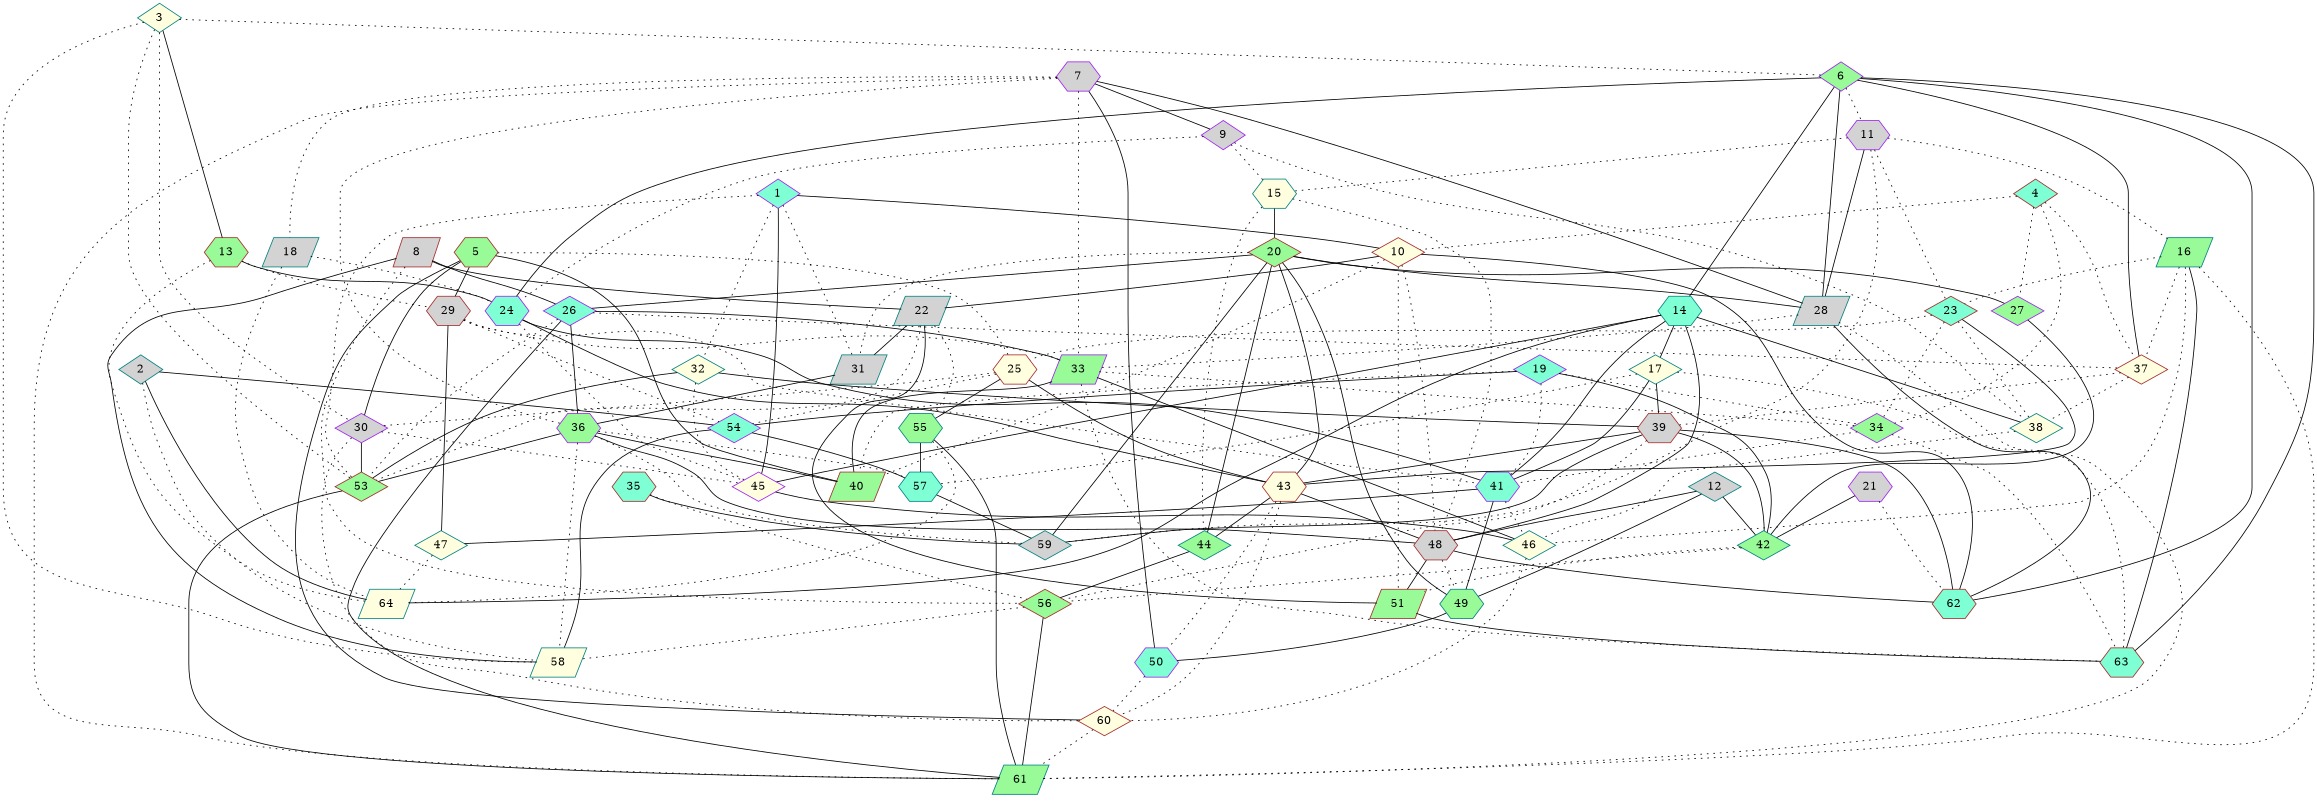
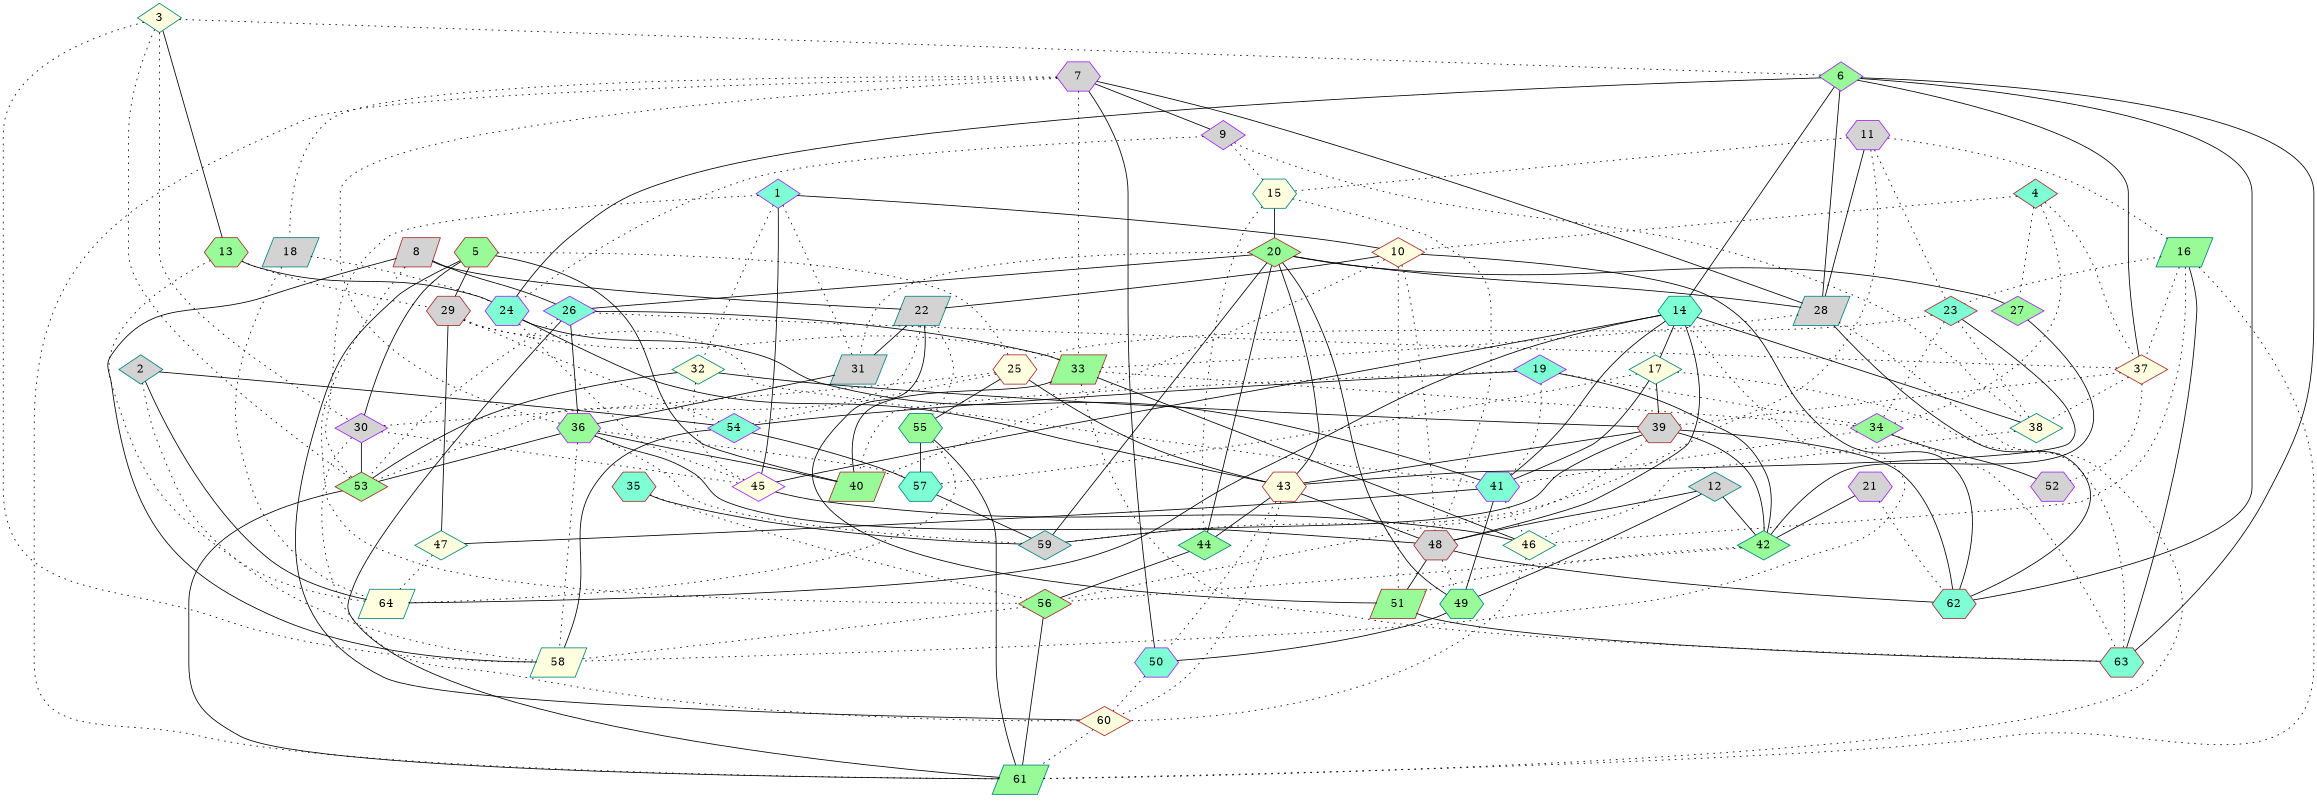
edge "6" -- "11": removed
node "33": color purple -> brown
node "52": added
edge "14" -- "58": added
